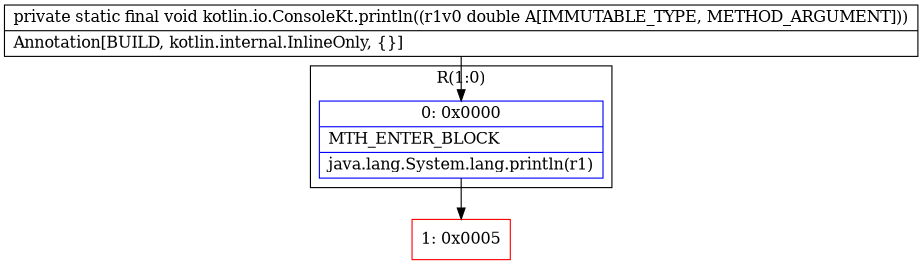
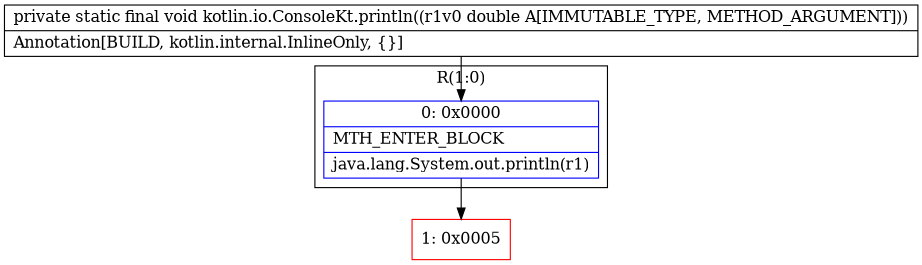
node "0: 0x0000": text "java.lang.System.lang.println(r1)" -> "java.lang.System.out.println(r1)"
